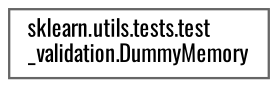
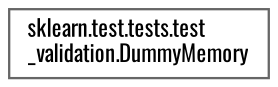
node "sklearn.utils.tests.test _validation.DummyMemory": label "sklearn.utils.tests.test _validation.DummyMemory" -> "sklearn.test.tests.test _validation.DummyMemory"
